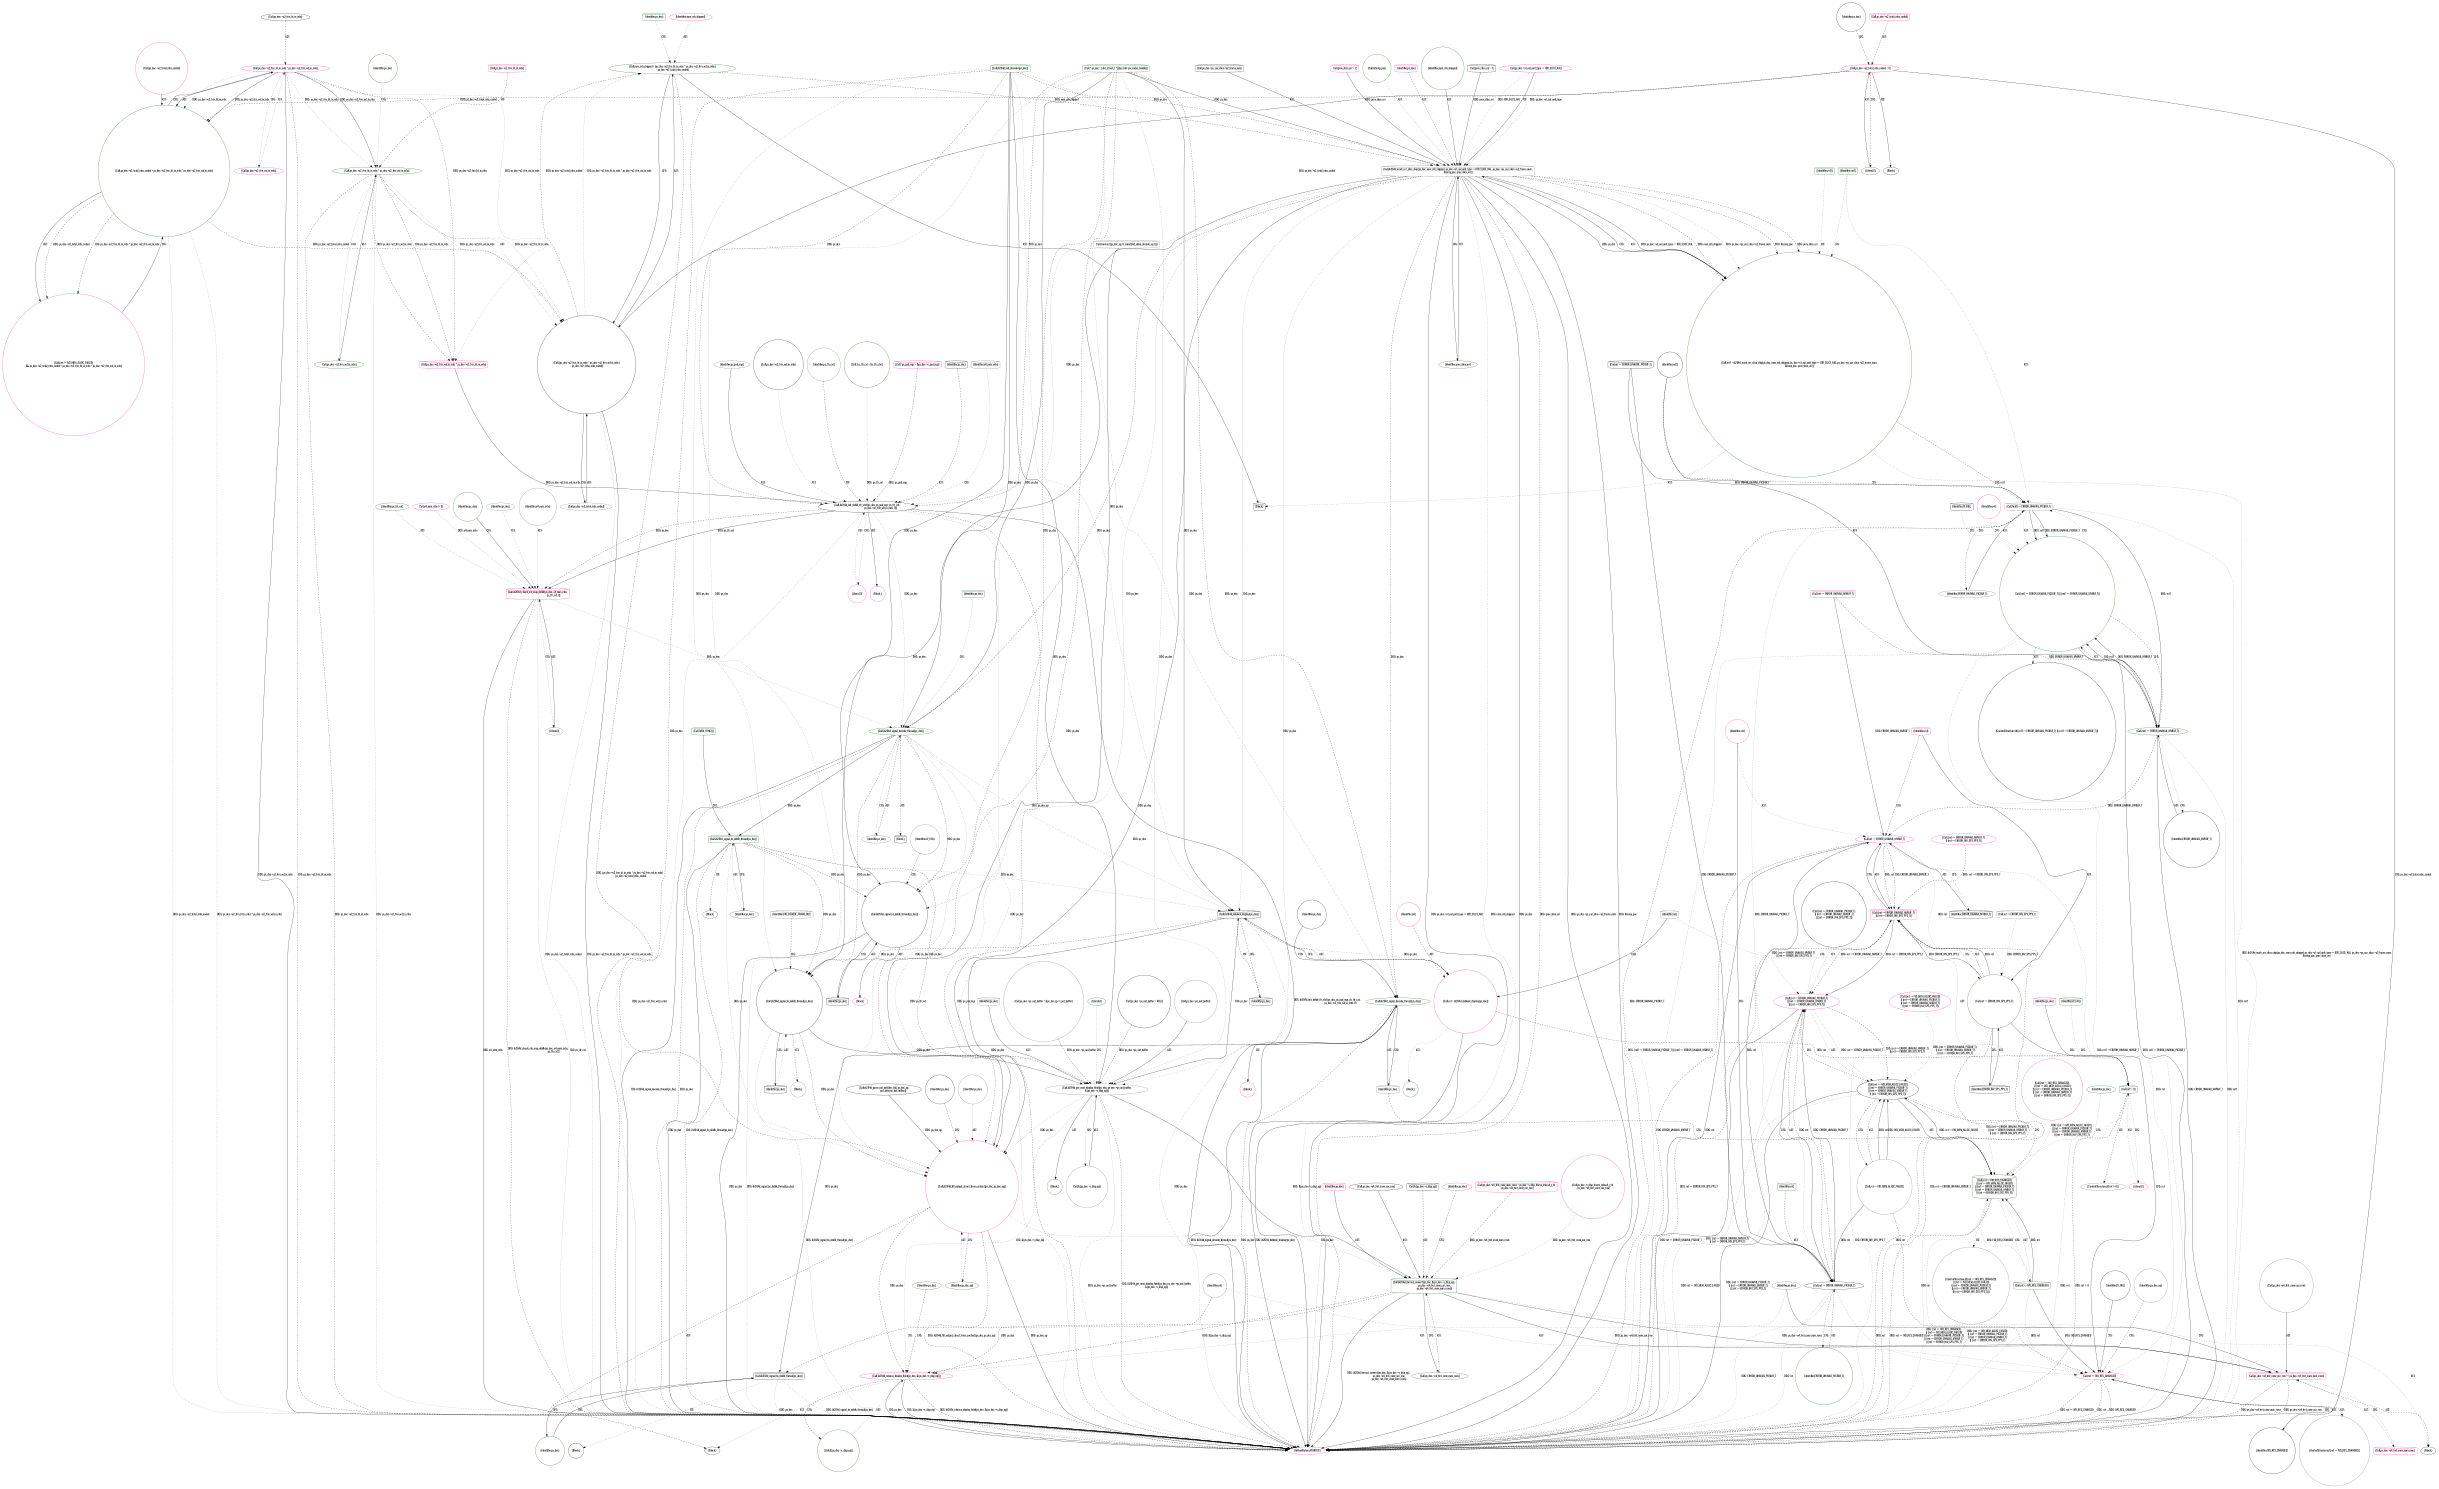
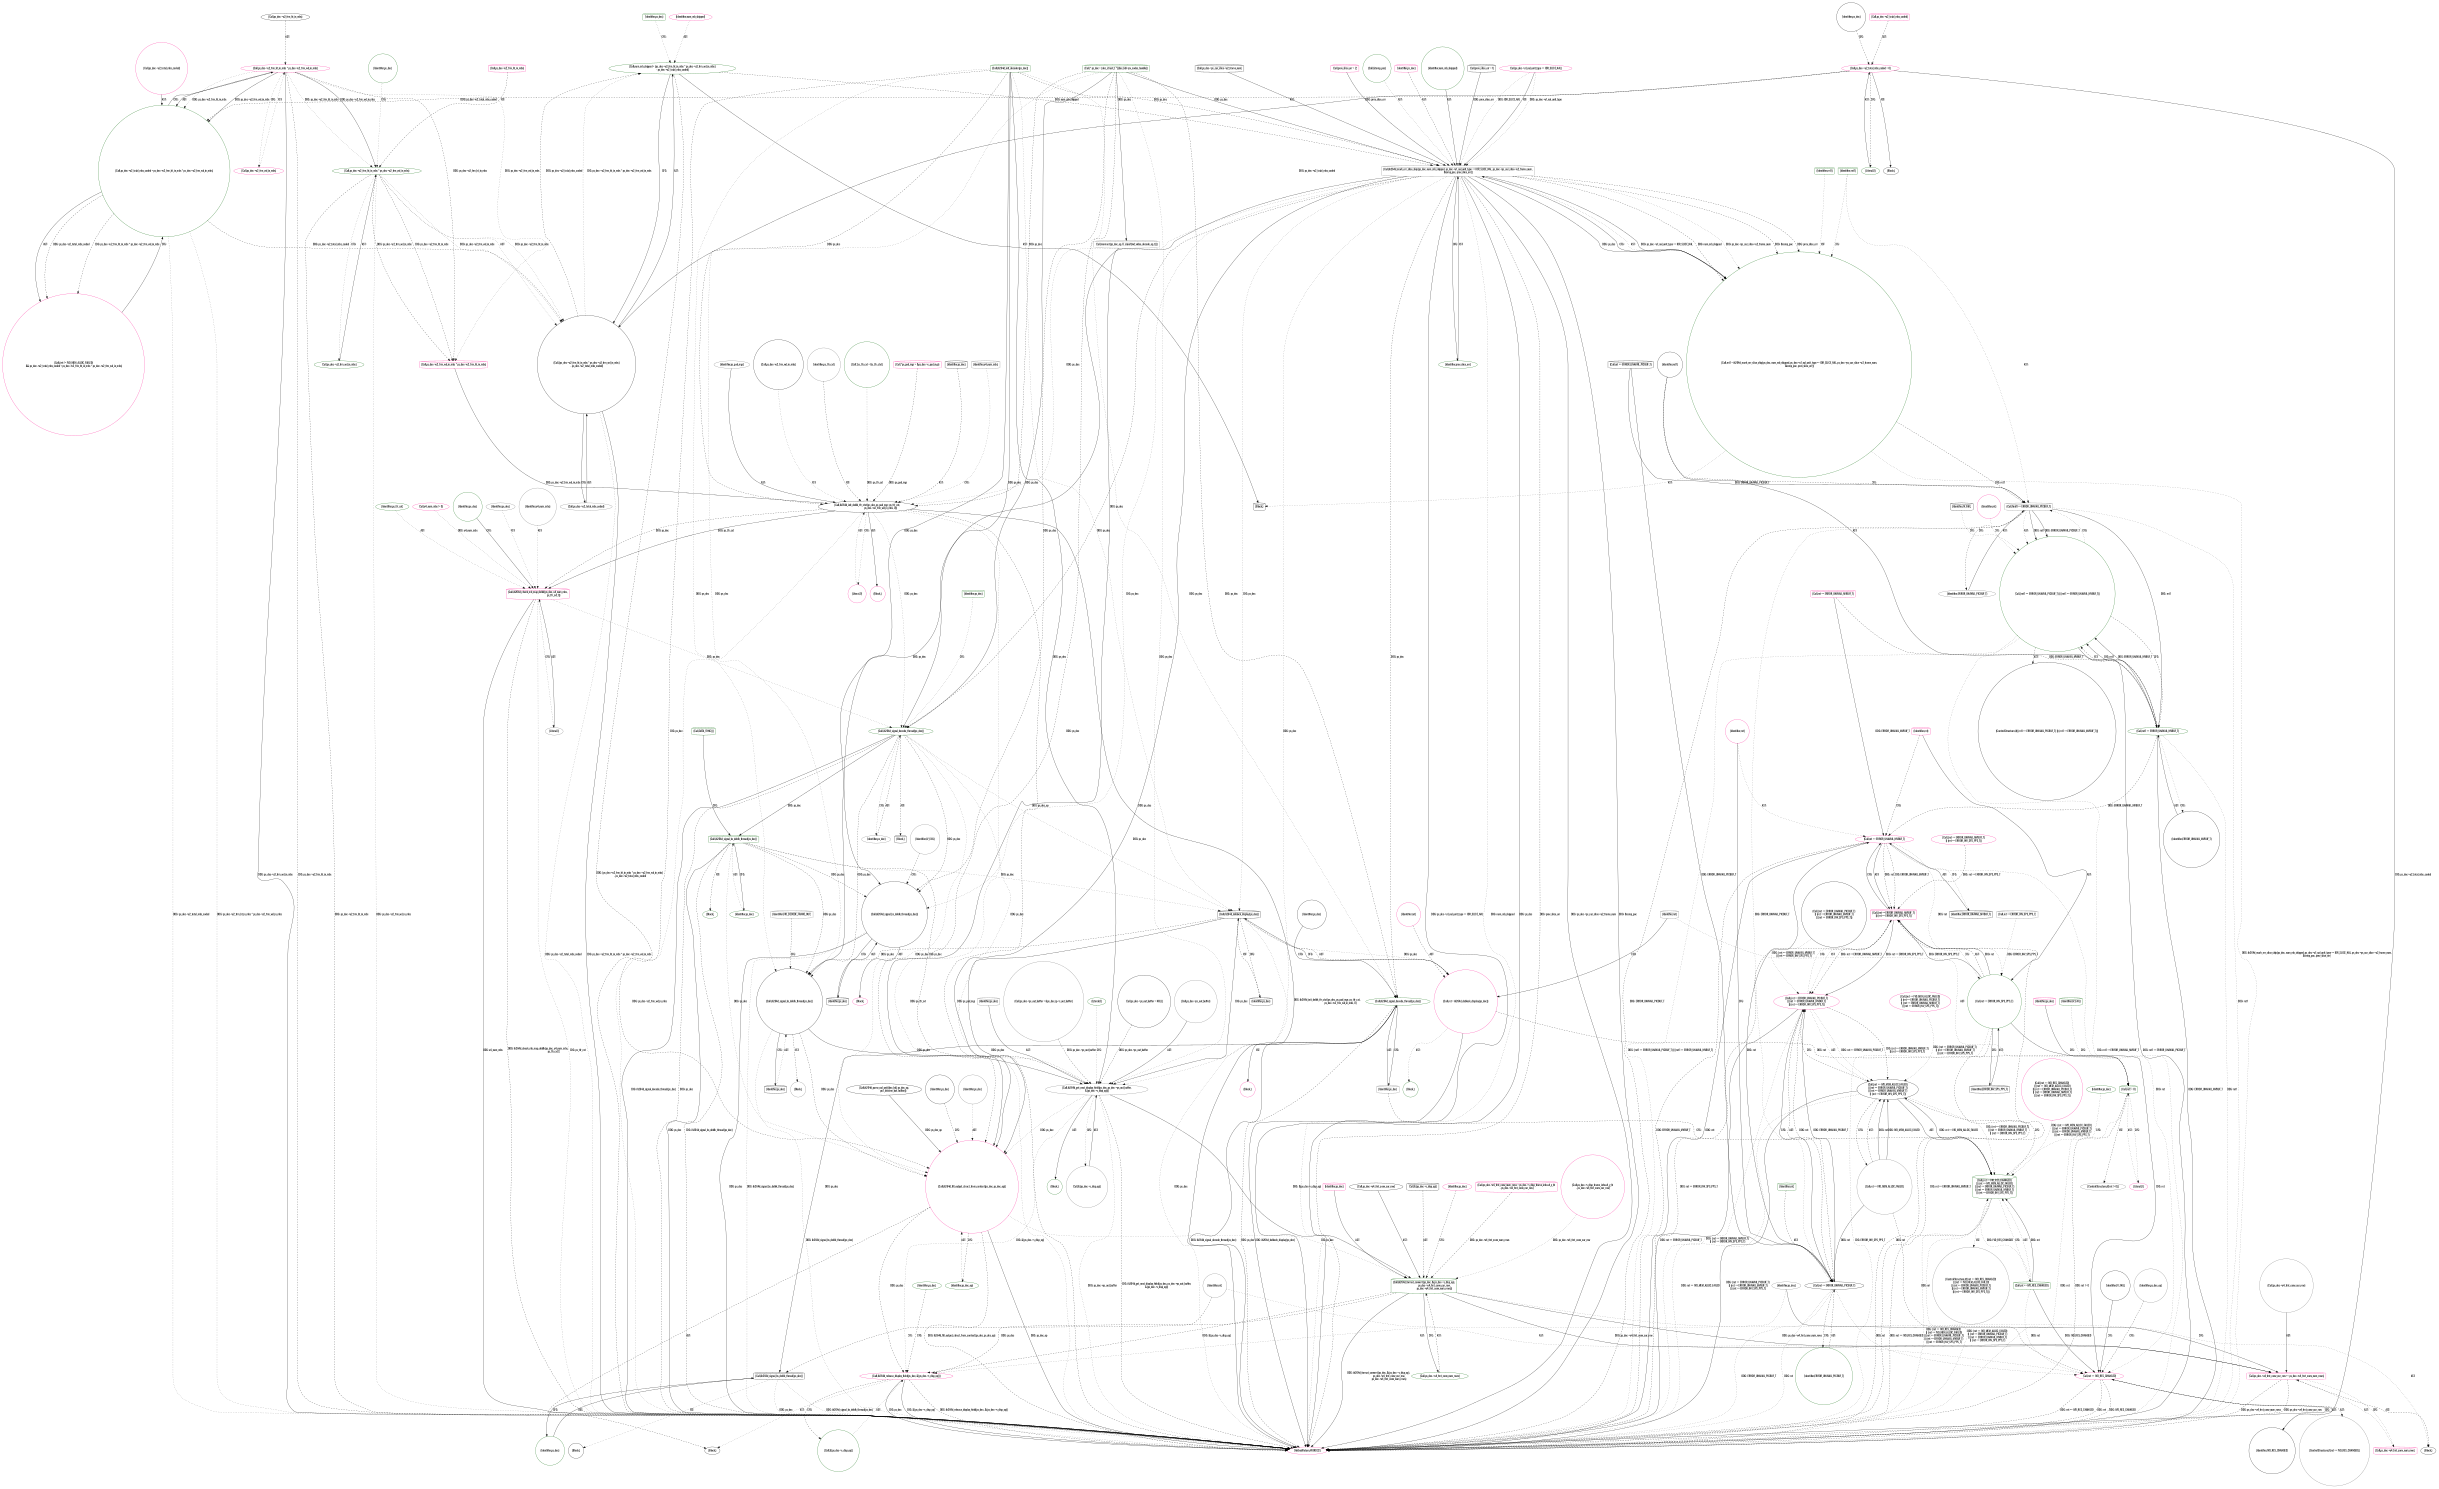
edge "(Call,* ps_dec = (dec_struct_t *)(dec_hdl->pv_codec_handle))" -> "(Call,ih264d_deblock_display(ps_dec))": now "(Call,* ps_dec = (dec_struct_t *)(dec_hdl->pv_codec_handle))" -> "(Call,memset(ps_dec_op, 0, sizeof(ivd_video_decode_op_t)))"
